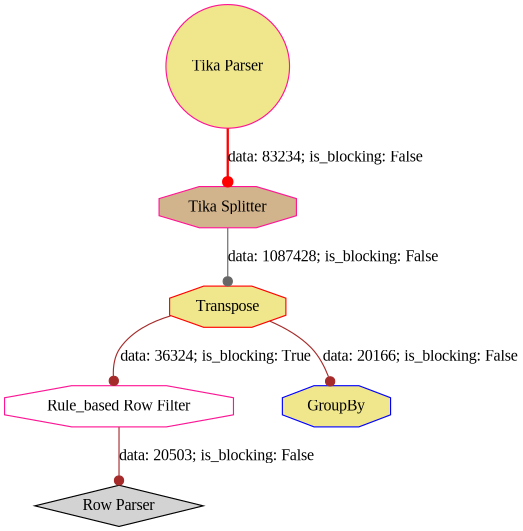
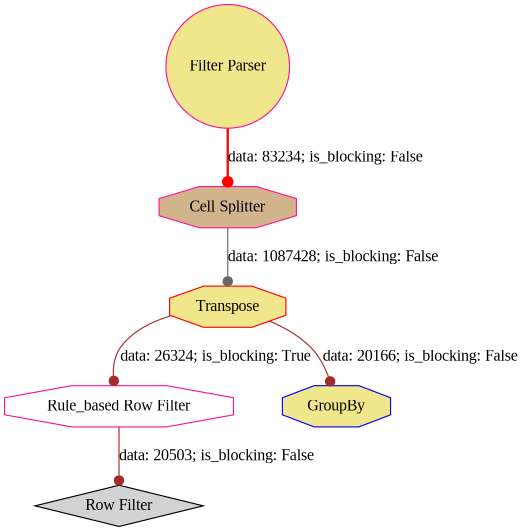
node "Tika Parser": label "Tika Parser" -> "Filter Parser"
node "Tika Splitter": label "Tika Splitter" -> "Cell Splitter"
edge "Transpose" -> "Rule_based Row Filter": label "data: 36324; is_blocking: True" -> "data: 26324; is_blocking: True"
node "Row Parser": label "Row Parser" -> "Row Filter"
